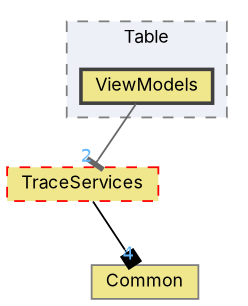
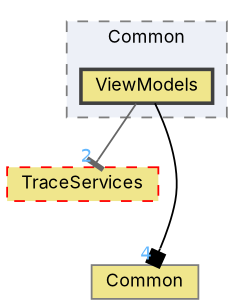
cluster "Table": label "Table" -> "Common"
edge "TraceServices" -> "Common": now "ViewModels" -> "Common"
